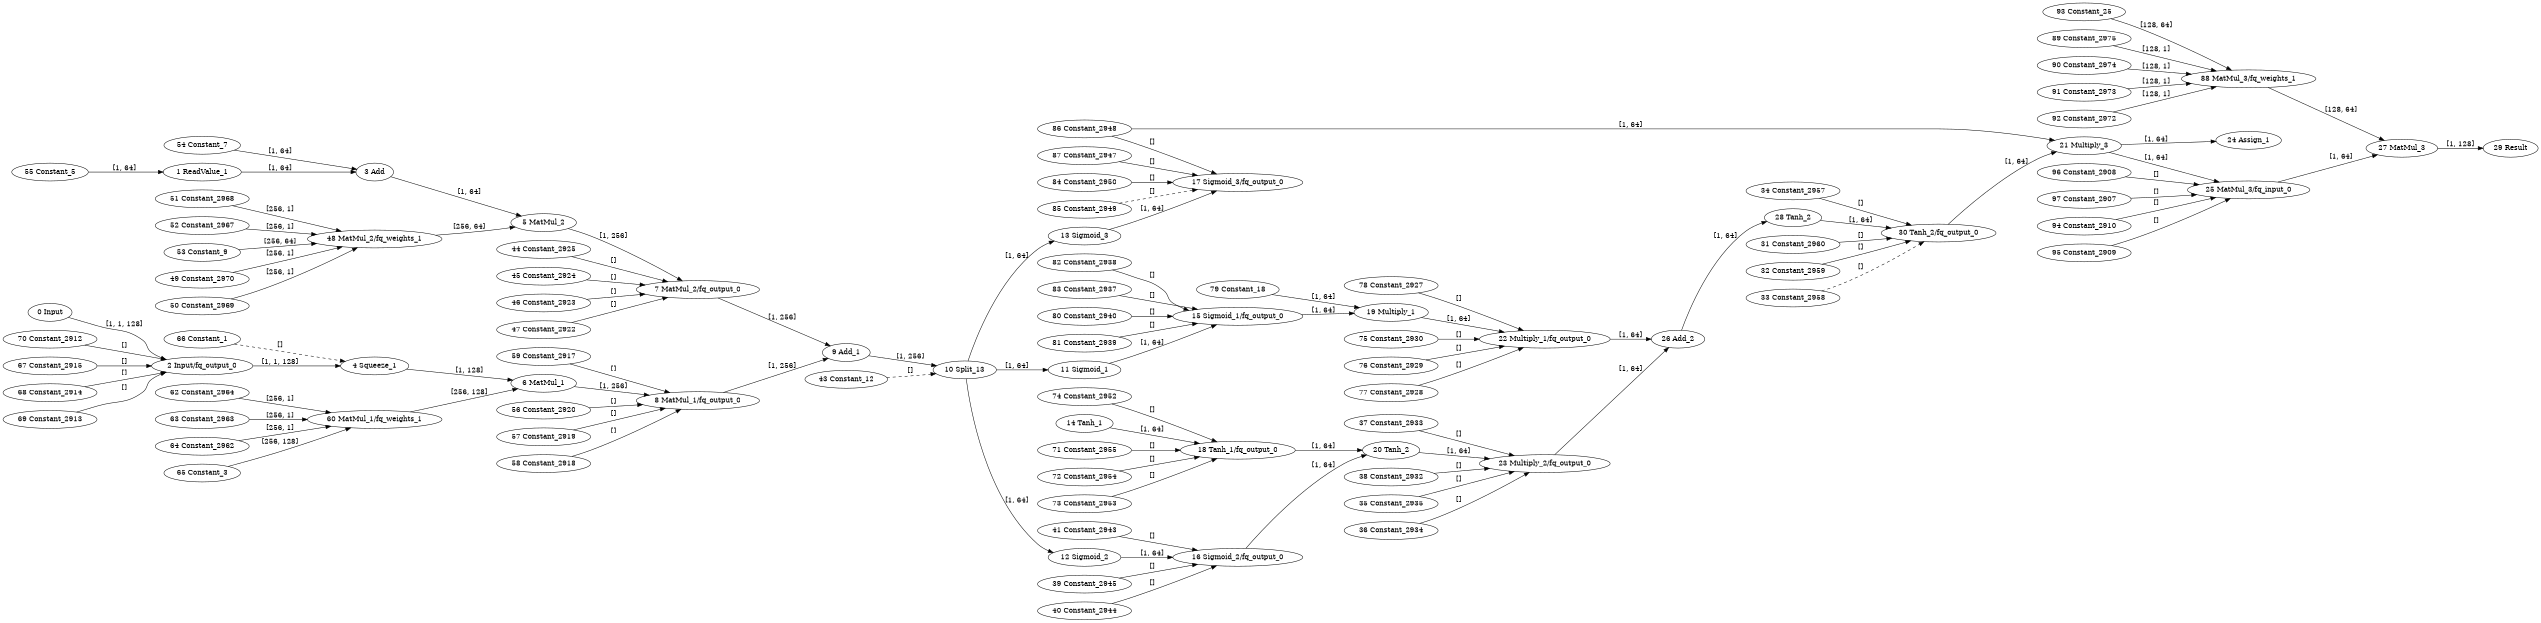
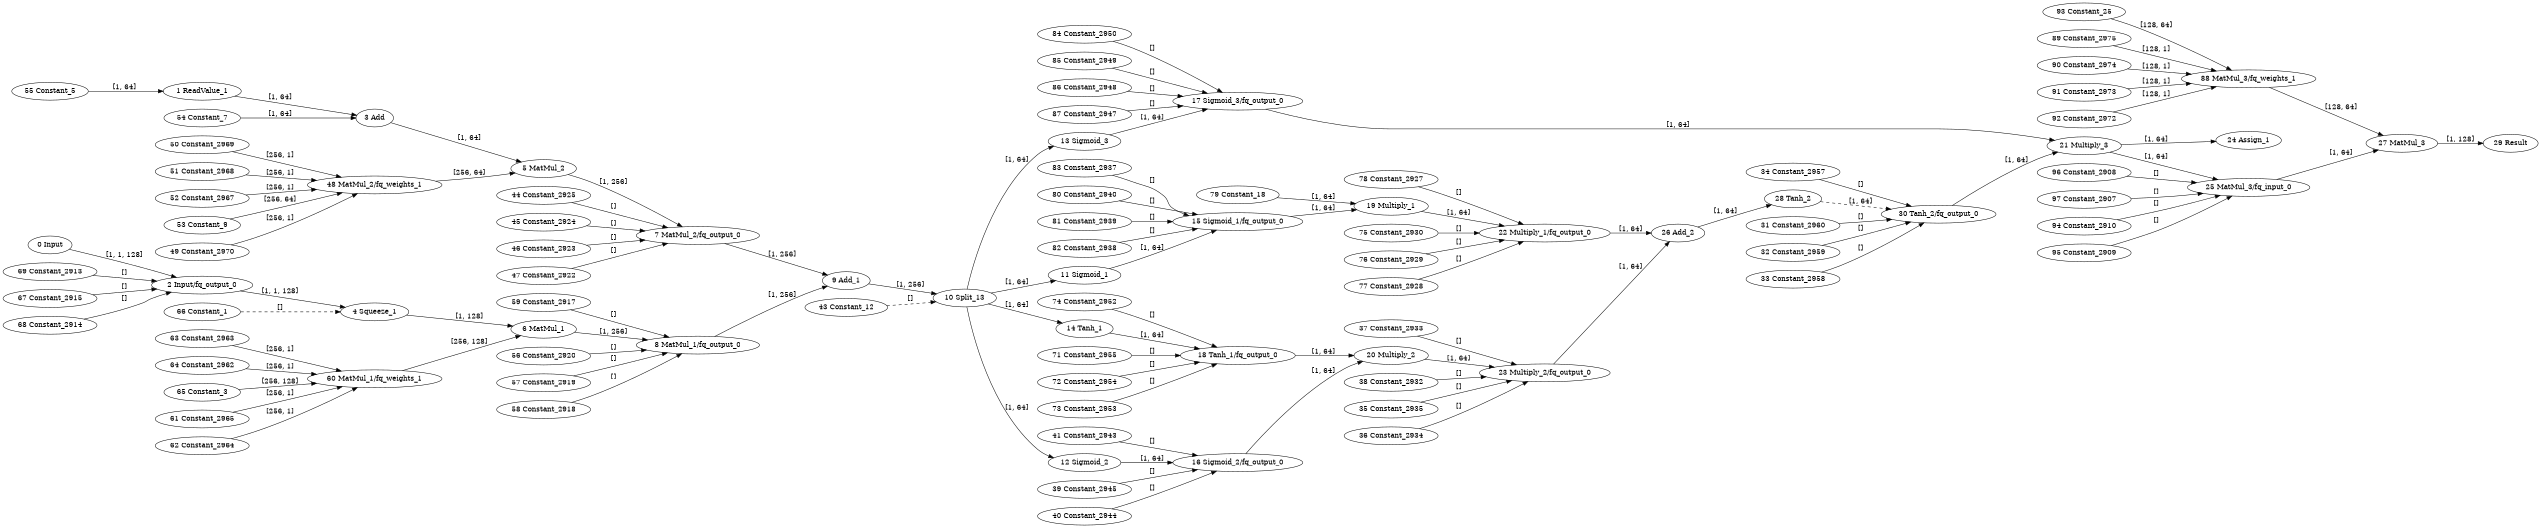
edge "86 Constant_2948" -> "21 Multiply_3": now "17 Sigmoid_3/fq_output_0" -> "21 Multiply_3"
edge "85 Constant_2949" -> "17 Sigmoid_3/fq_output_0": style dashed -> solid
edge "28 Tanh_2" -> "30 Tanh_2/fq_output_0": style solid -> dashed
edge "33 Constant_2958" -> "30 Tanh_2/fq_output_0": style dashed -> solid
edge "10 Split_13" -> "14 Tanh_1": added, label "[1, 64]"
node "70 Constant_2912": removed
node "61 Constant_2965": added
node "20 Tanh_2": label "20 Tanh_2" -> "20 Multiply_2"
